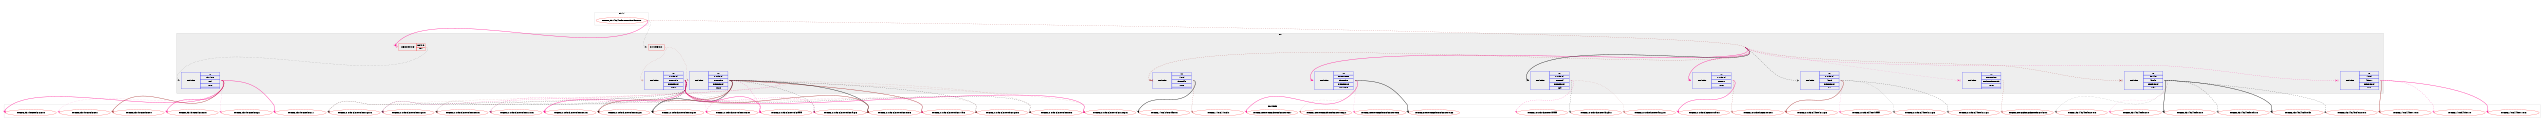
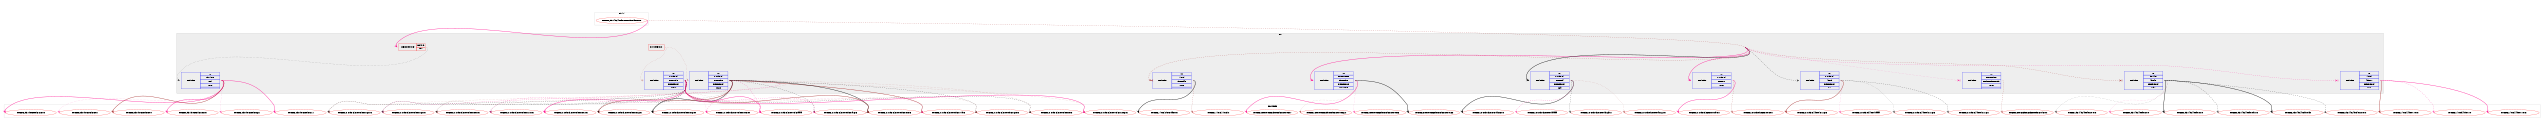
edge "portage://dev-libs/libcdio-paranoia-0.94_p2-r2" -> "any_of_group": removed
edge "portage://dev-libs/libcdio-paranoia-0.94_p2-r2" -> "use_conditional": arrowhead odotvee -> vee
node "portage://sys-devel/autoconf-2.13-r1": added
